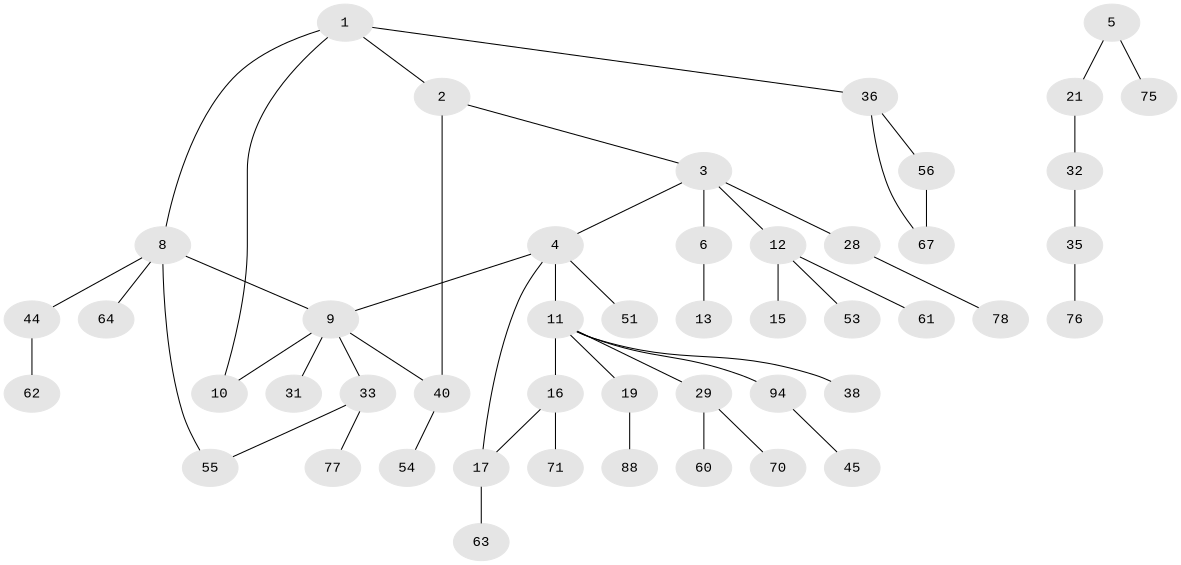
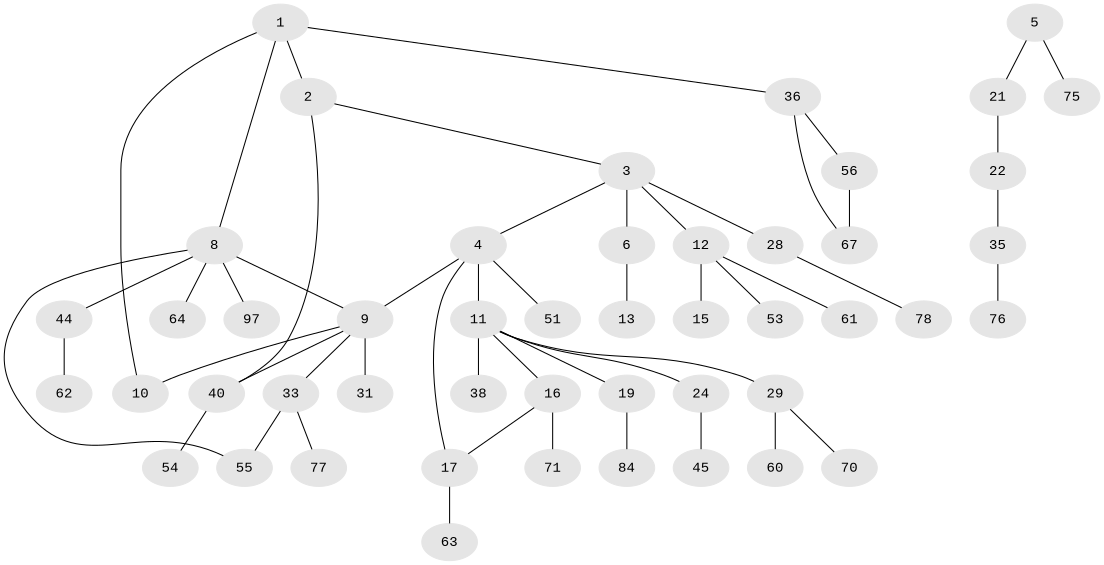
node "32": label "32" -> "22"
node "97": added
node "94": label "94" -> "24"
node "88": label "88" -> "84"
